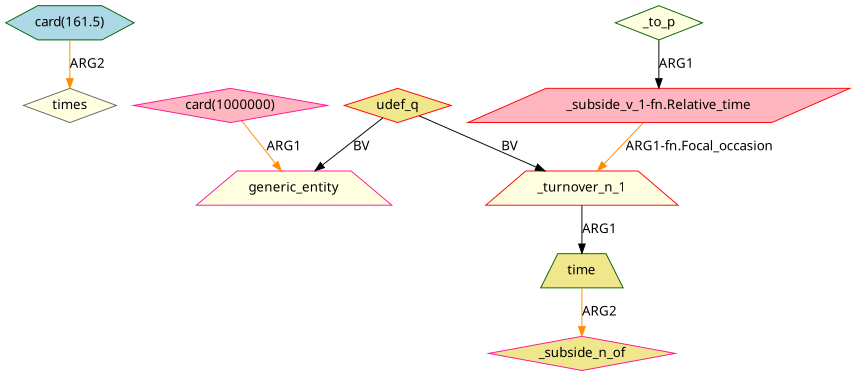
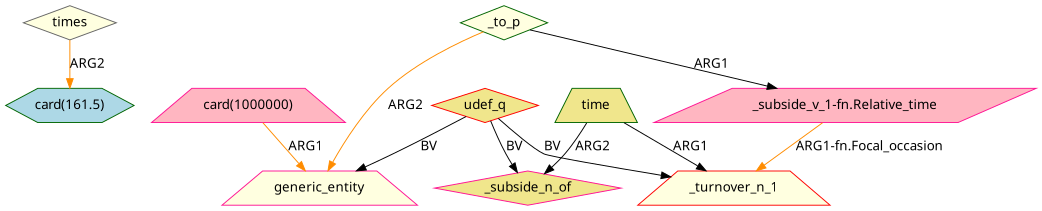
edge "card(161.5)" -> "times": reversed
edge "_to_p" -> "generic_entity": added, label "ARG2"
node "card(1000000)": shape diamond -> trapezium
node "_subside_v_1-fn.Relative_time": color red -> deeppink
edge "udef_q" -> "_subside_n_of": added, label "BV"
edge "_turnover_n_1" -> "time": reversed
edge "time" -> "_subside_n_of": color darkorange -> black
